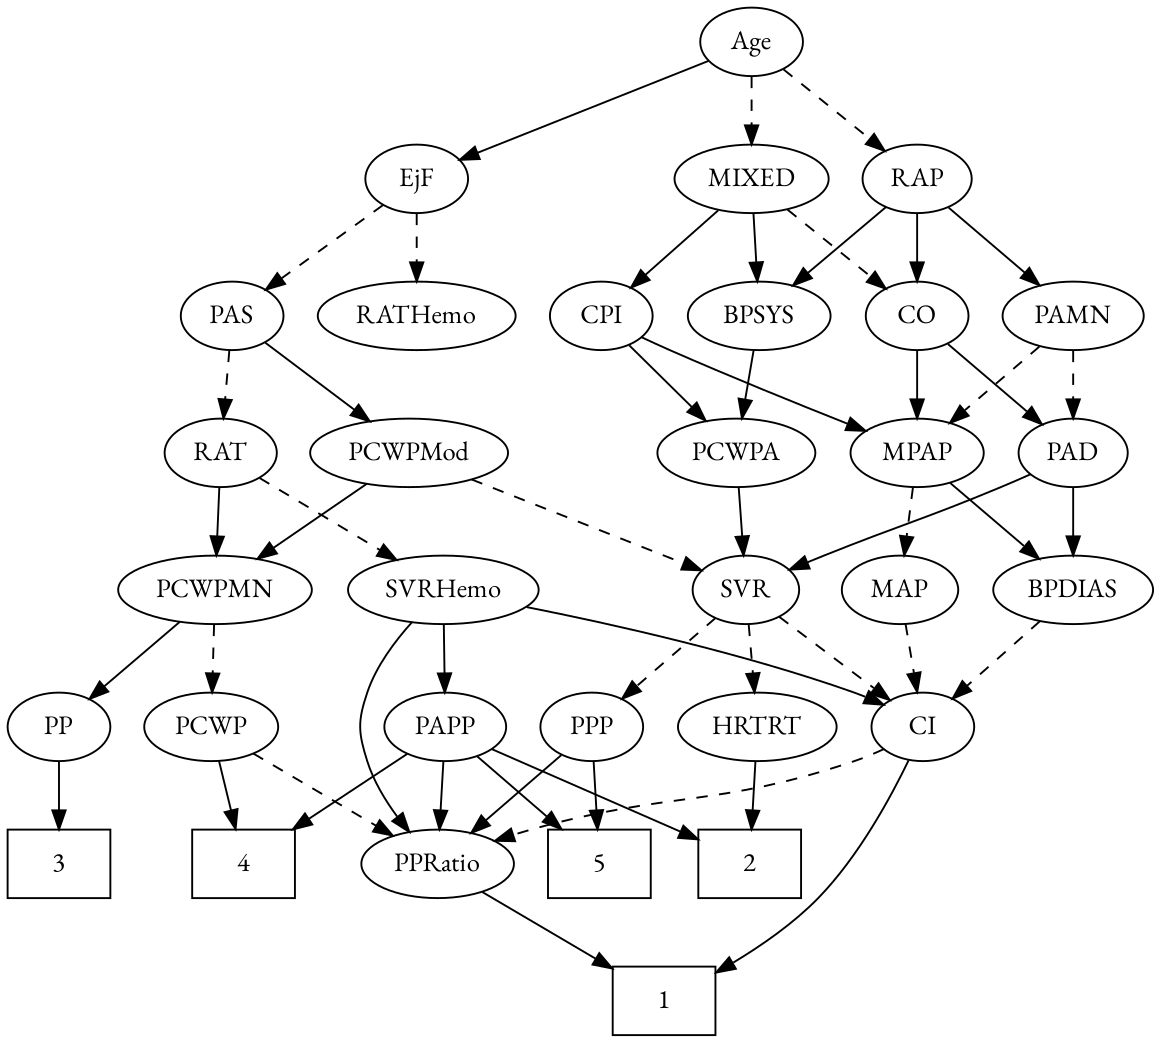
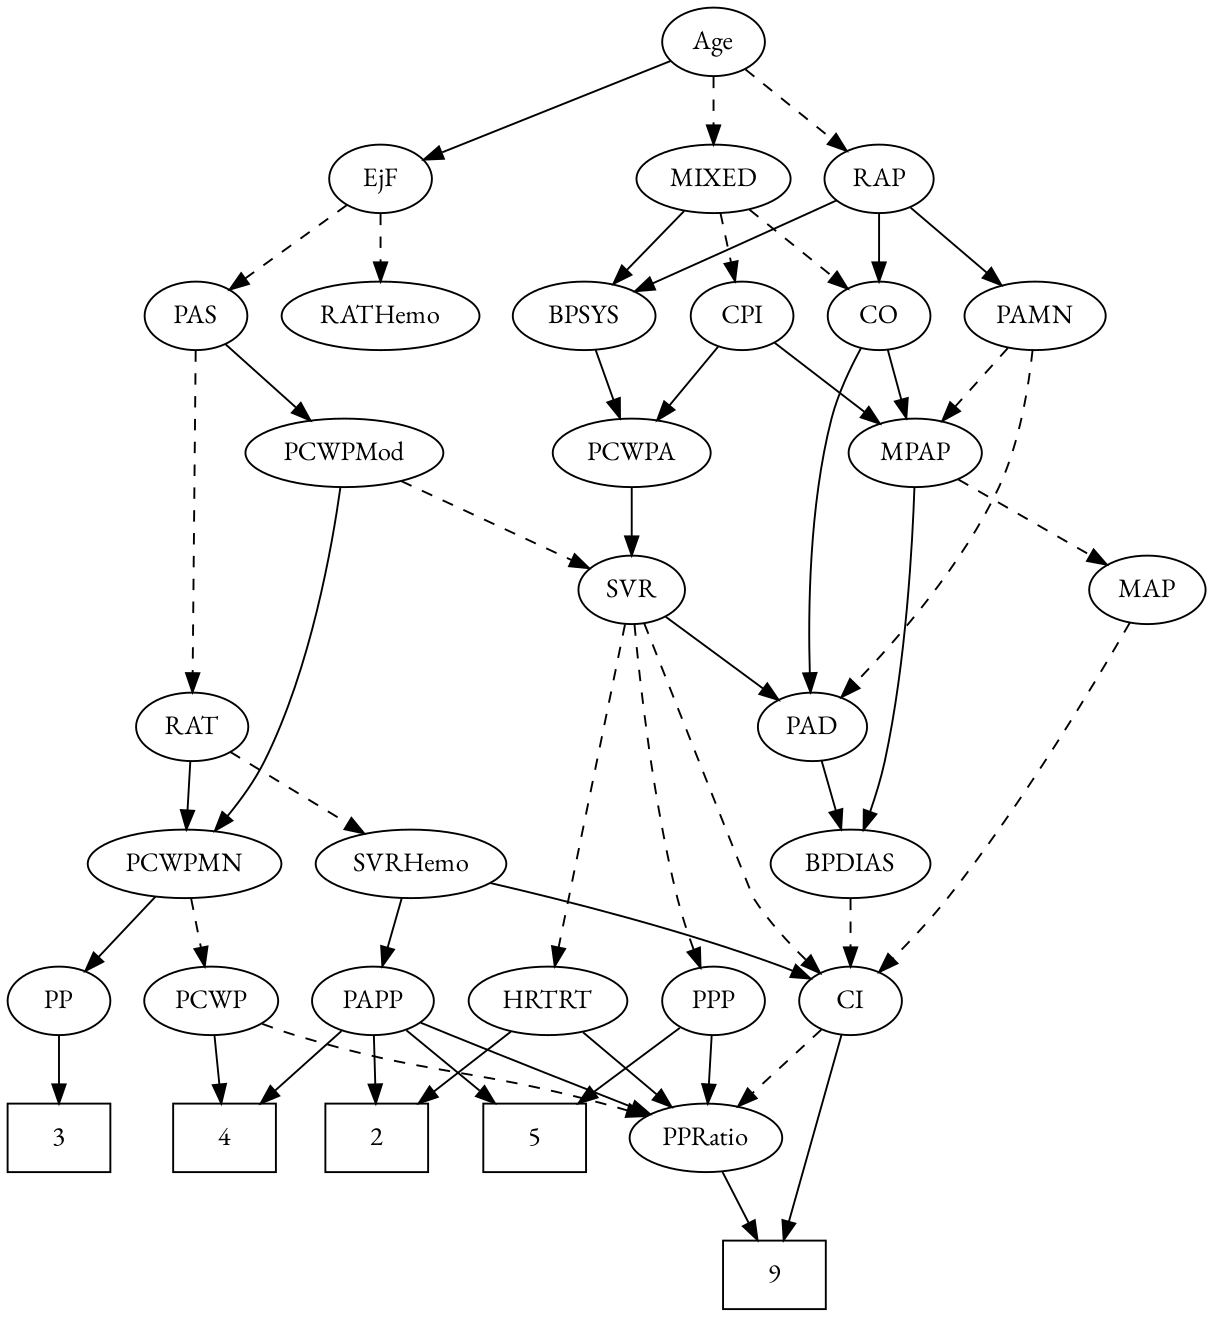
edge "MIXED" -> "CPI": style solid -> dashed
edge "PAD" -> "SVR": reversed
edge "SVRHemo" -> "PPRatio": now "HRTRT" -> "PPRatio"
node "1": label "1" -> "9"
